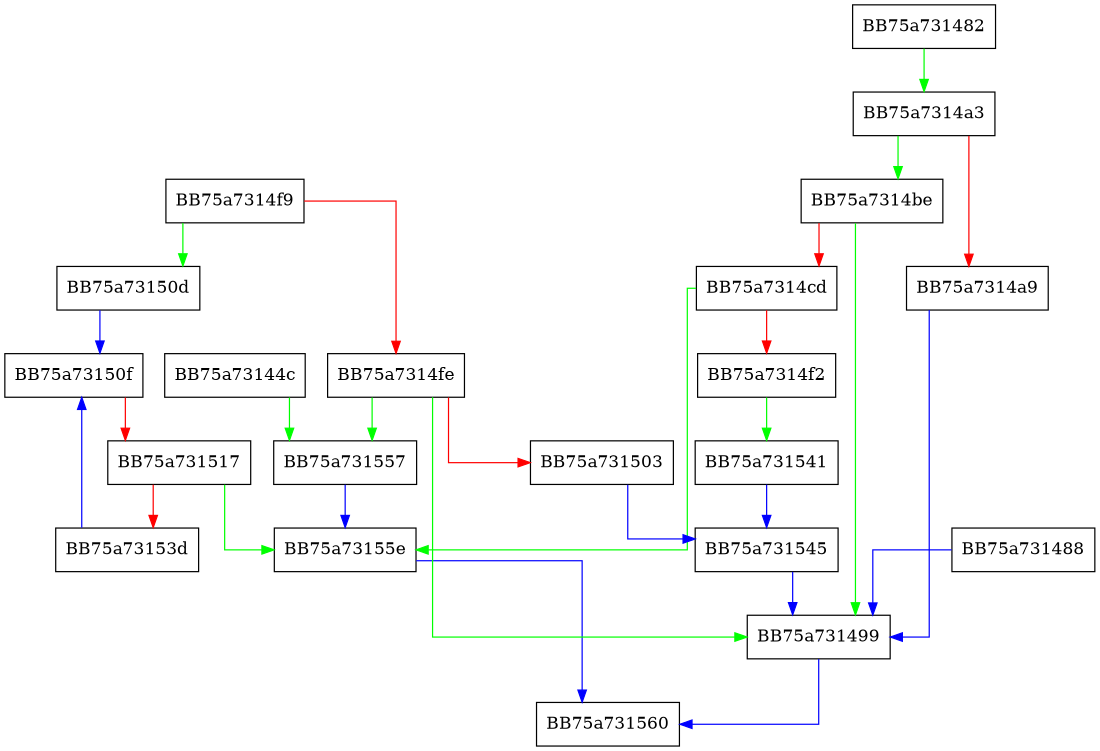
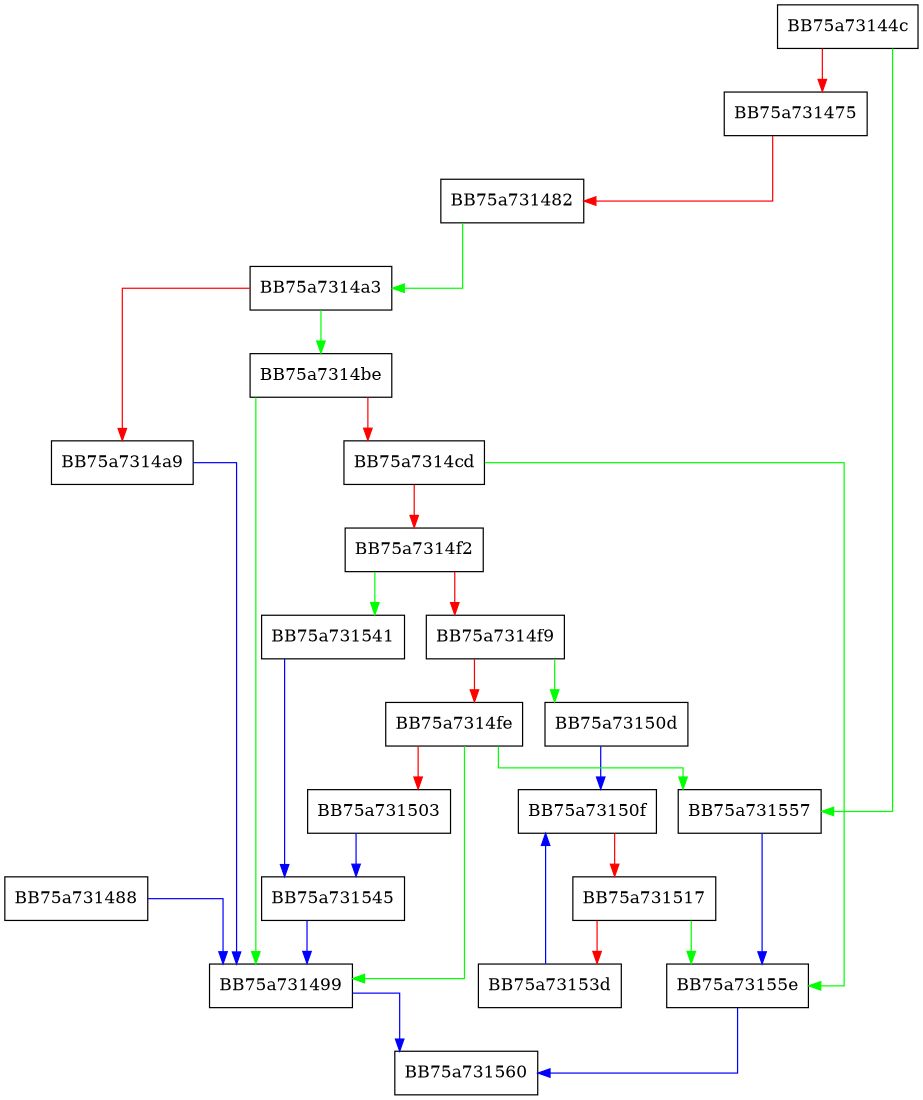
node "BB75a731475": added
edge "BB75a7314f2" -> "BB75a7314f9": added
